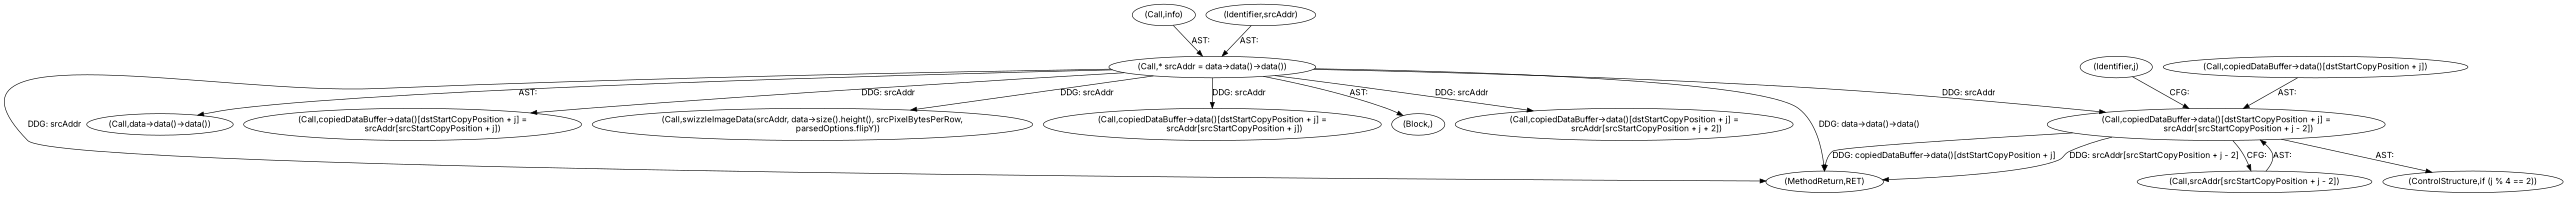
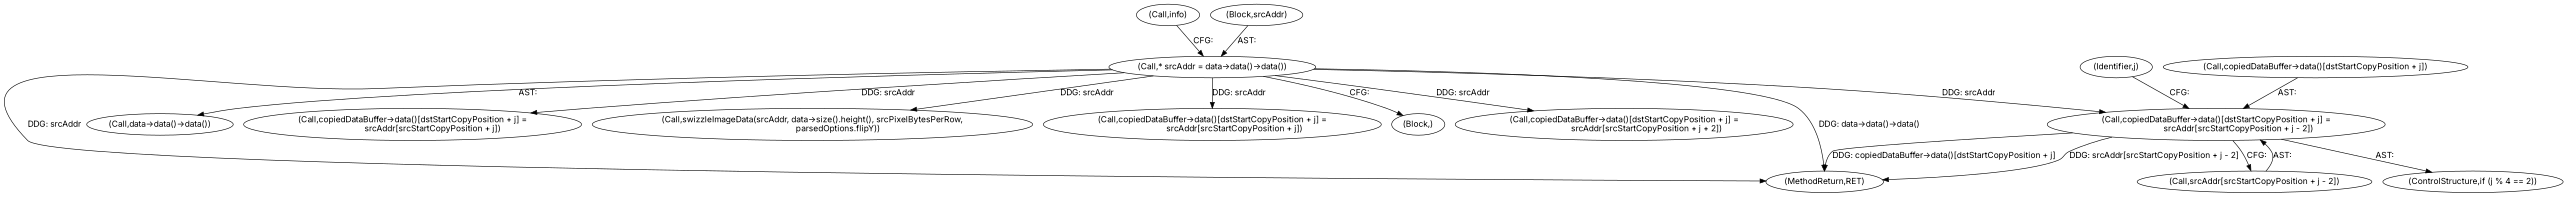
node "(Identifier,srcAddr)": label "(Identifier,srcAddr)" -> "(Block,srcAddr)"
edge "(Call,info)" -> "(Call,* srcAddr = data->data()->data())": label "AST: " -> "CFG: "
edge "(Call,* srcAddr = data->data()->data())" -> "(Block,)": label "AST: " -> "CFG: "
